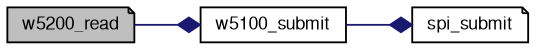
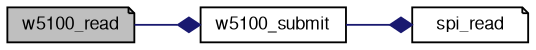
node "w5200_read": label "w5200_read" -> "w5100_read"
node "spi_submit": label "spi_submit" -> "spi_read"
